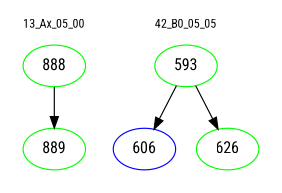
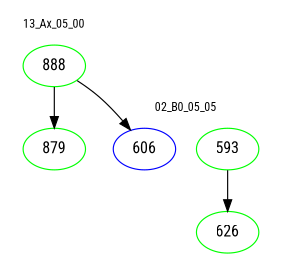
cluster "42_B0_05_05": label "42_B0_05_05" -> "02_B0_05_05"
edge "593" -> "606": now "888" -> "606"
node "889": label "889" -> "879"
